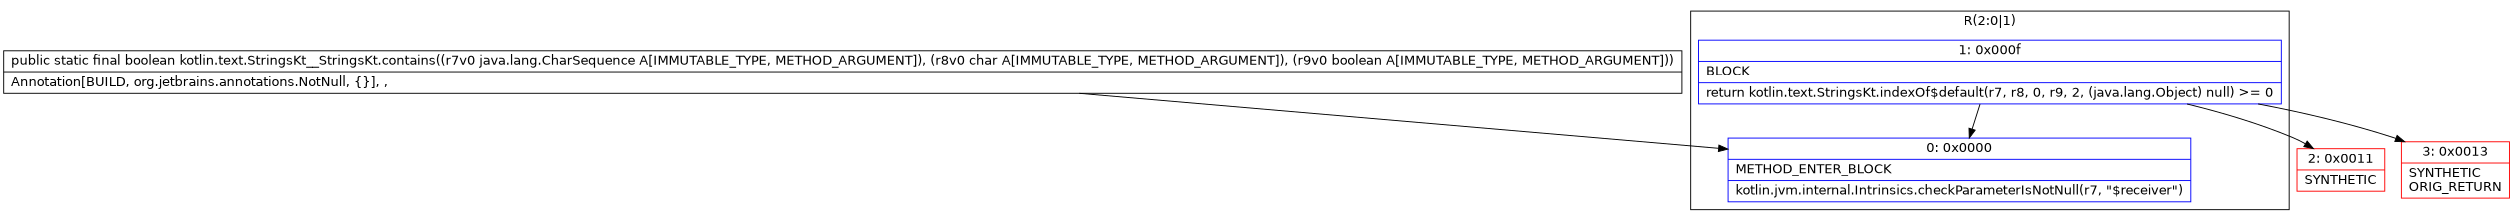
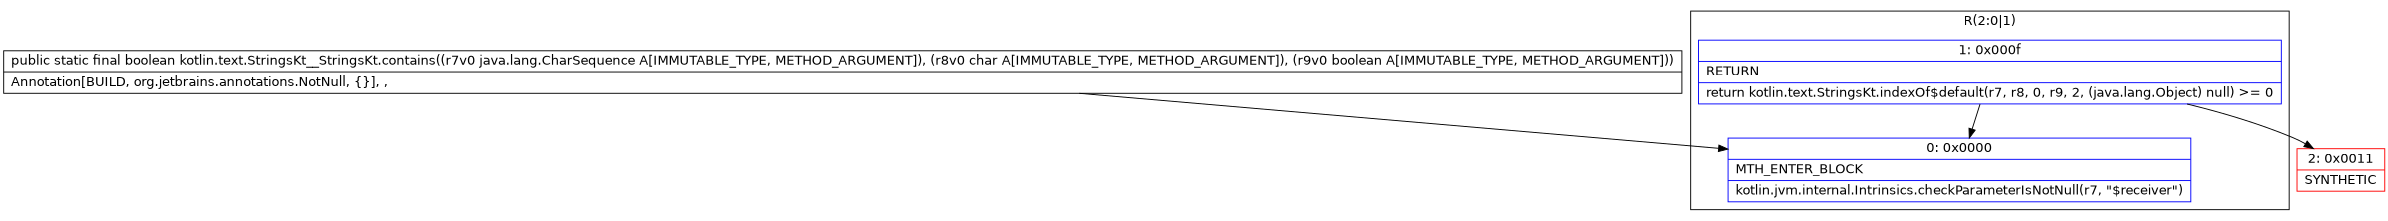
node "1: 0x000f": text "BLOCK" -> "RETURN"
node "0: 0x0000": text "METHOD_ENTER_BLOCK" -> "MTH_ENTER_BLOCK"
node "3: 0x0013": removed
